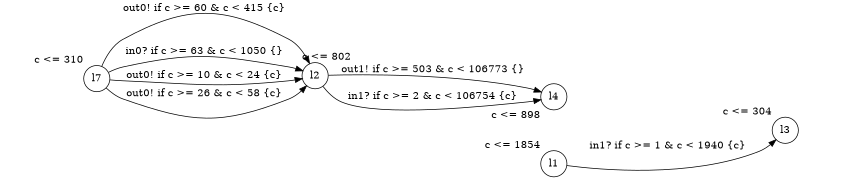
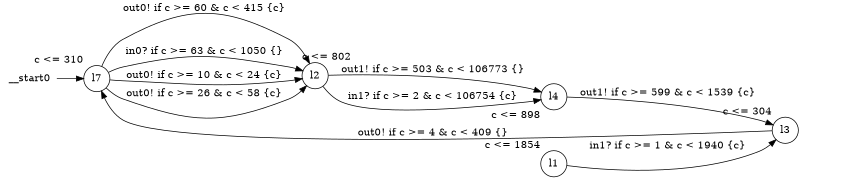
node "__start0": added
edge "l4 c <= 898" -> "l3 c <= 304": added, label "out1! if c >= 599 & c < 1539 {c}"
edge "l3 c <= 304" -> "l7 c <= 310": added, label "out0! if c >= 4 & c < 409 {}"
